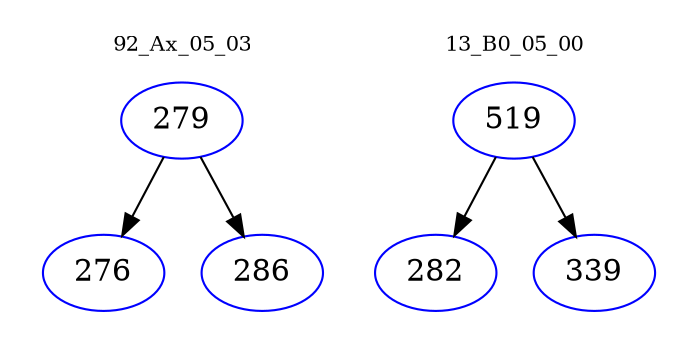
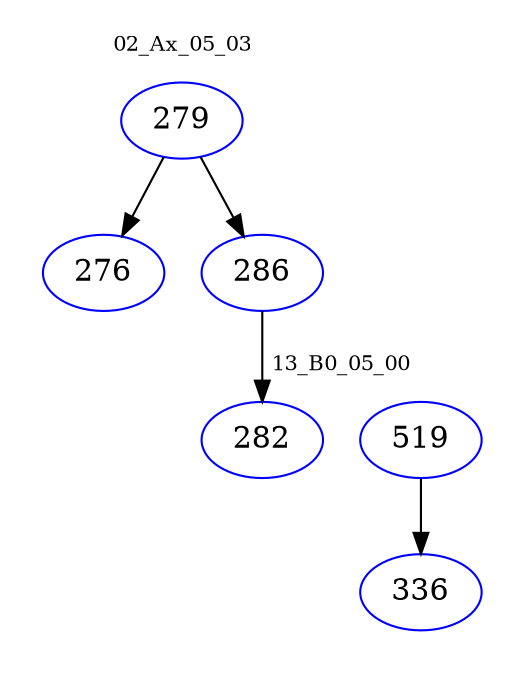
cluster "92_Ax_05_03": label "92_Ax_05_03" -> "02_Ax_05_03"
edge "519" -> "282": now "286" -> "282"
node "339": label "339" -> "336"
